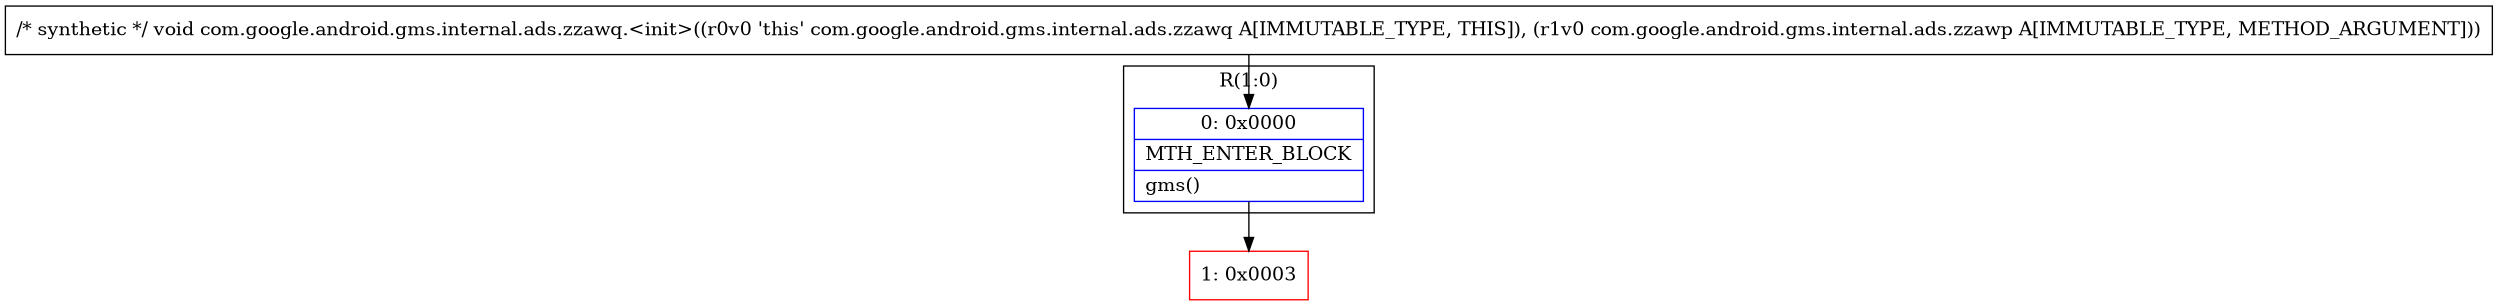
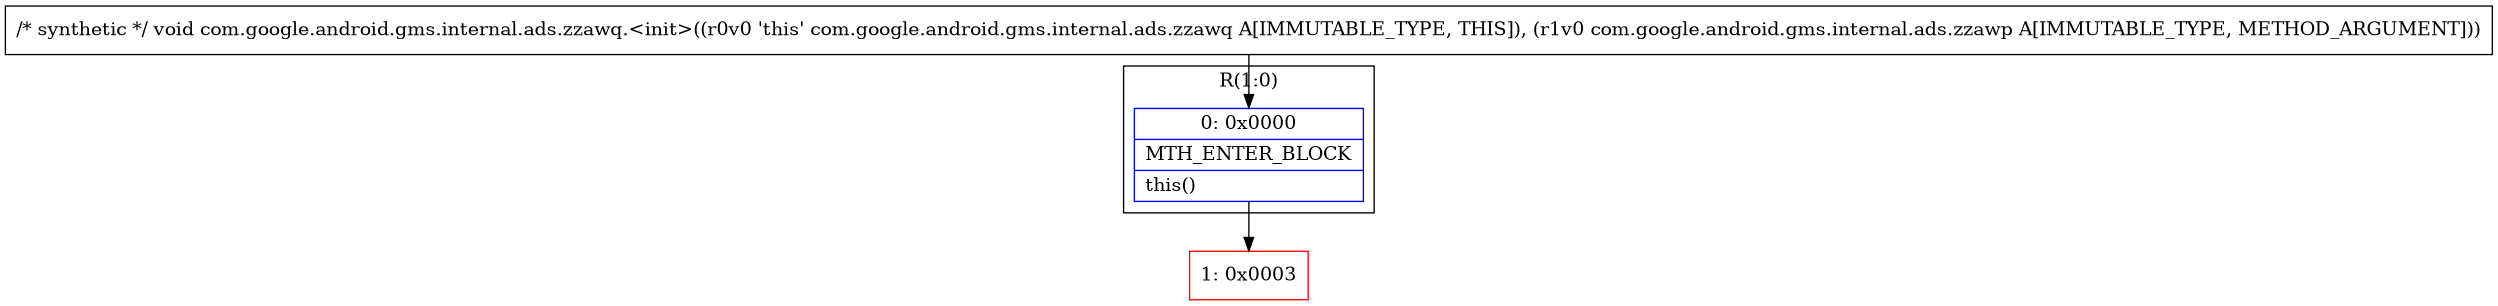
node "0: 0x0000": text "gms()" -> "this()"
